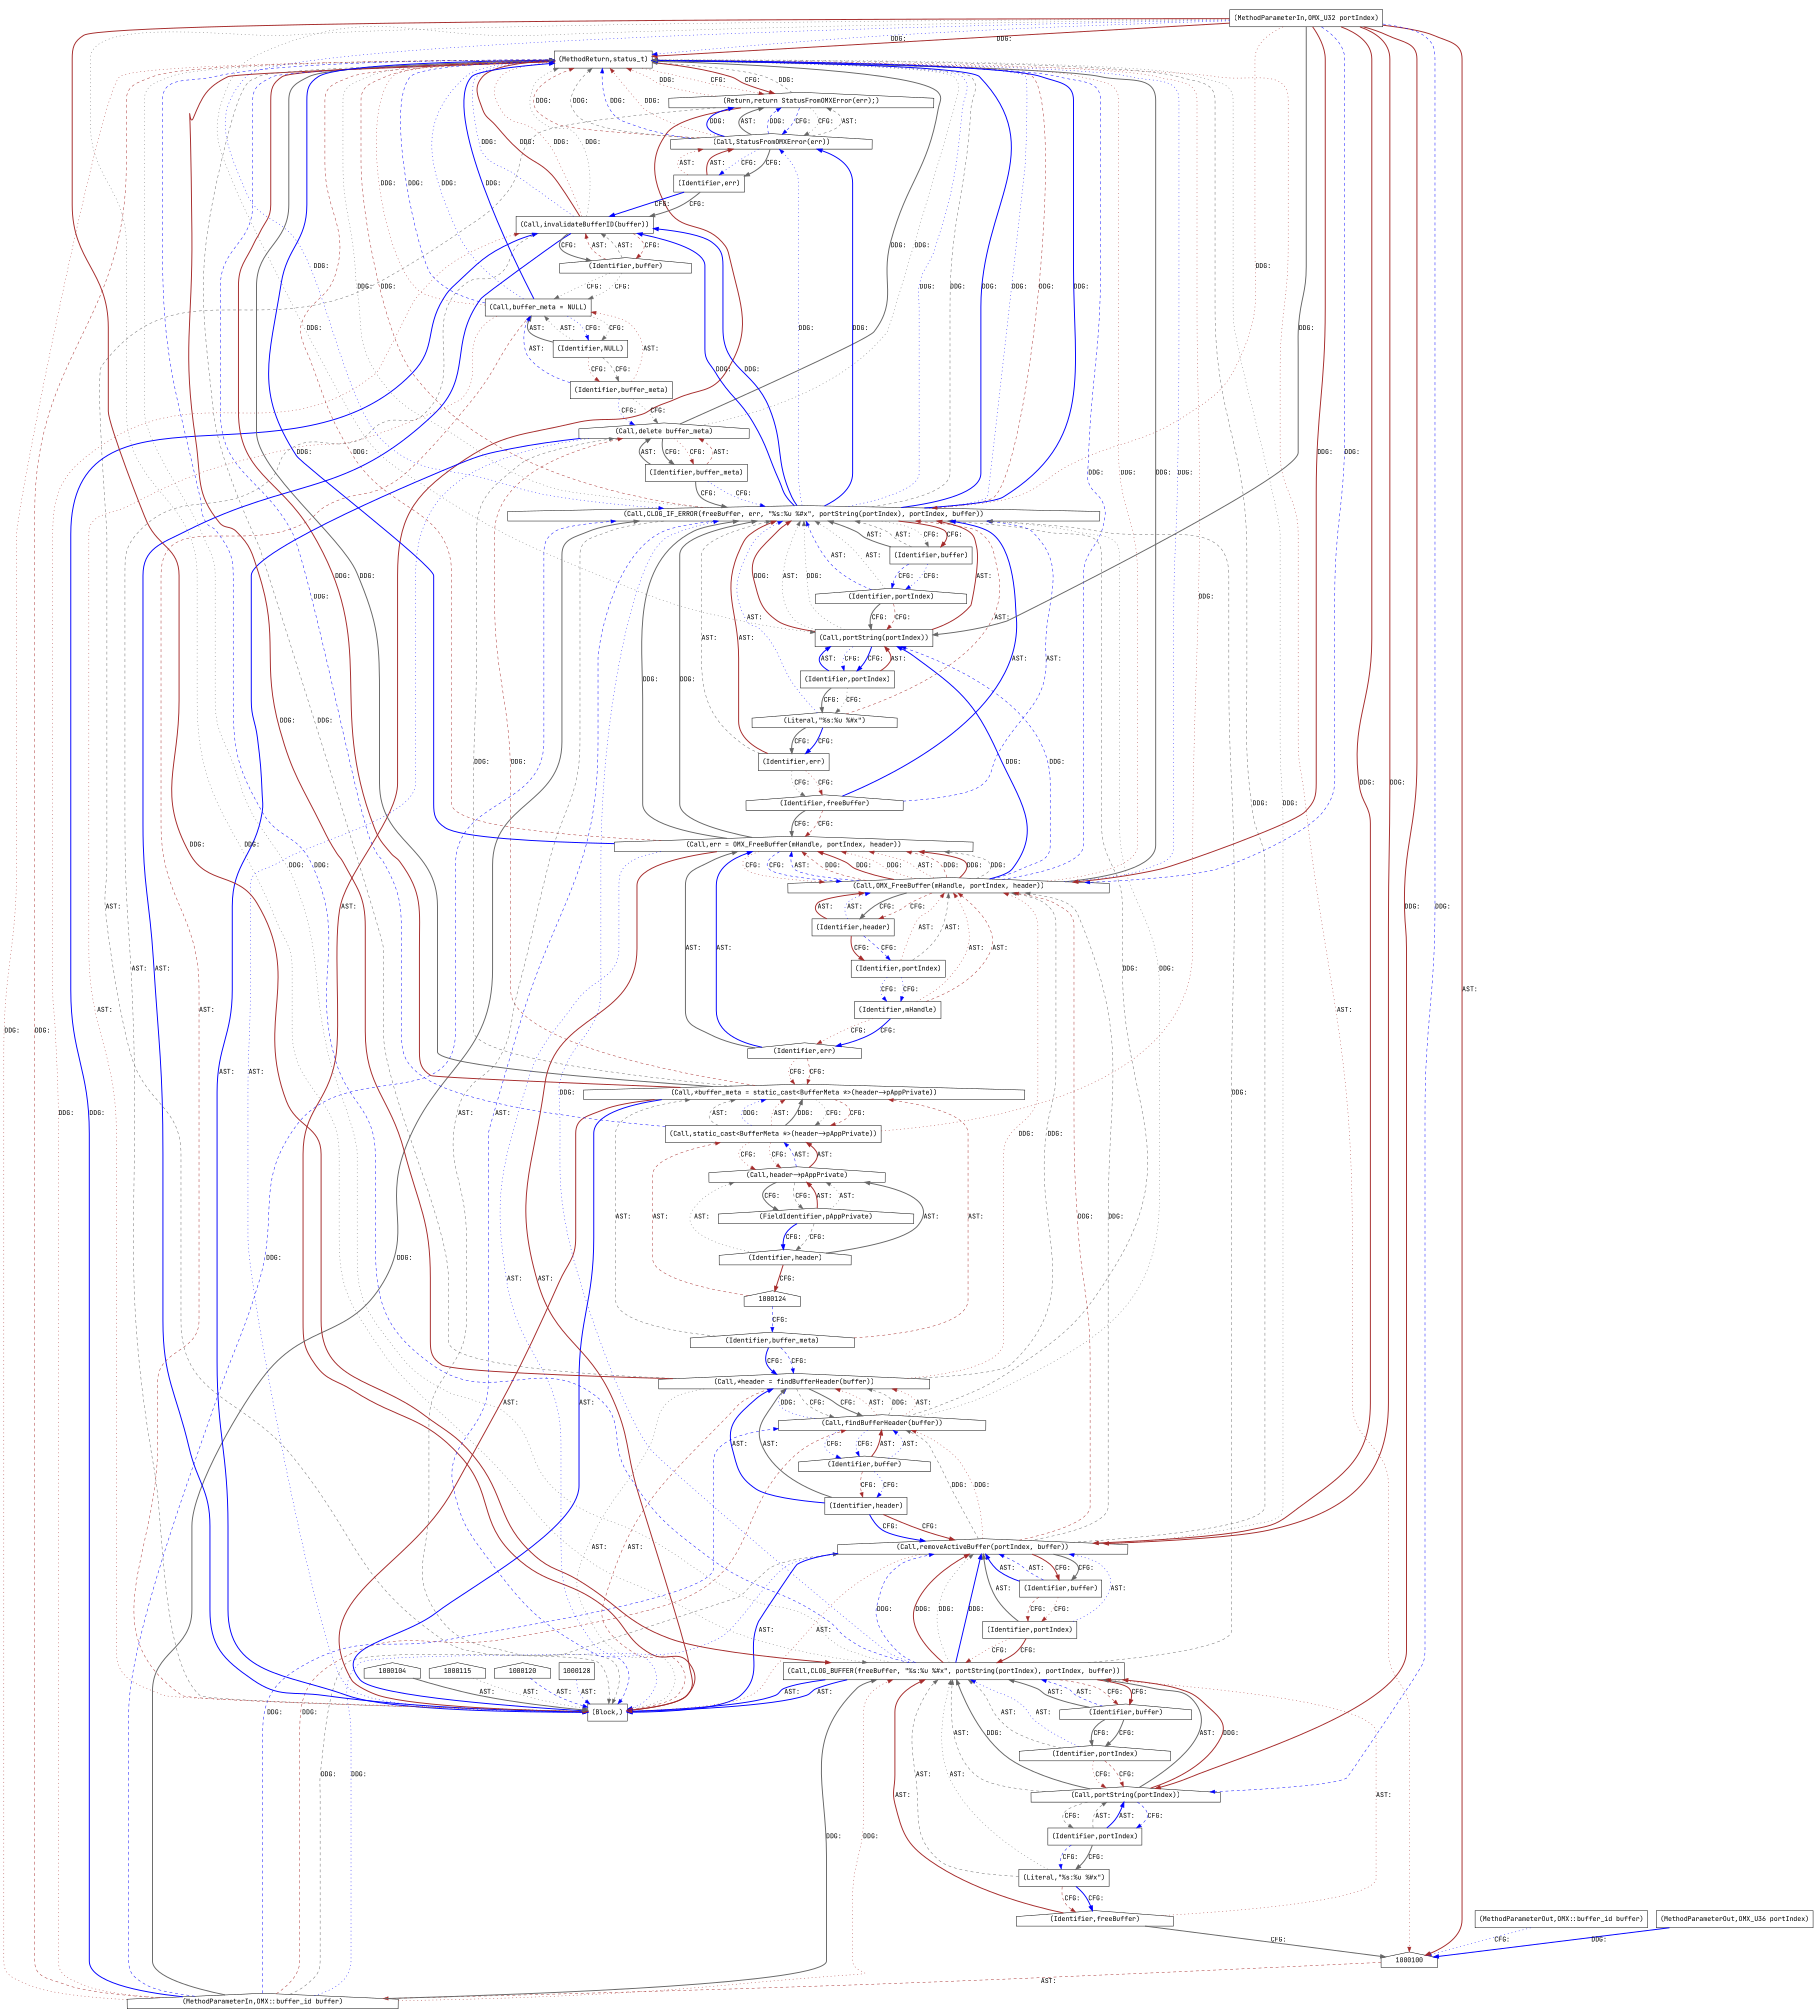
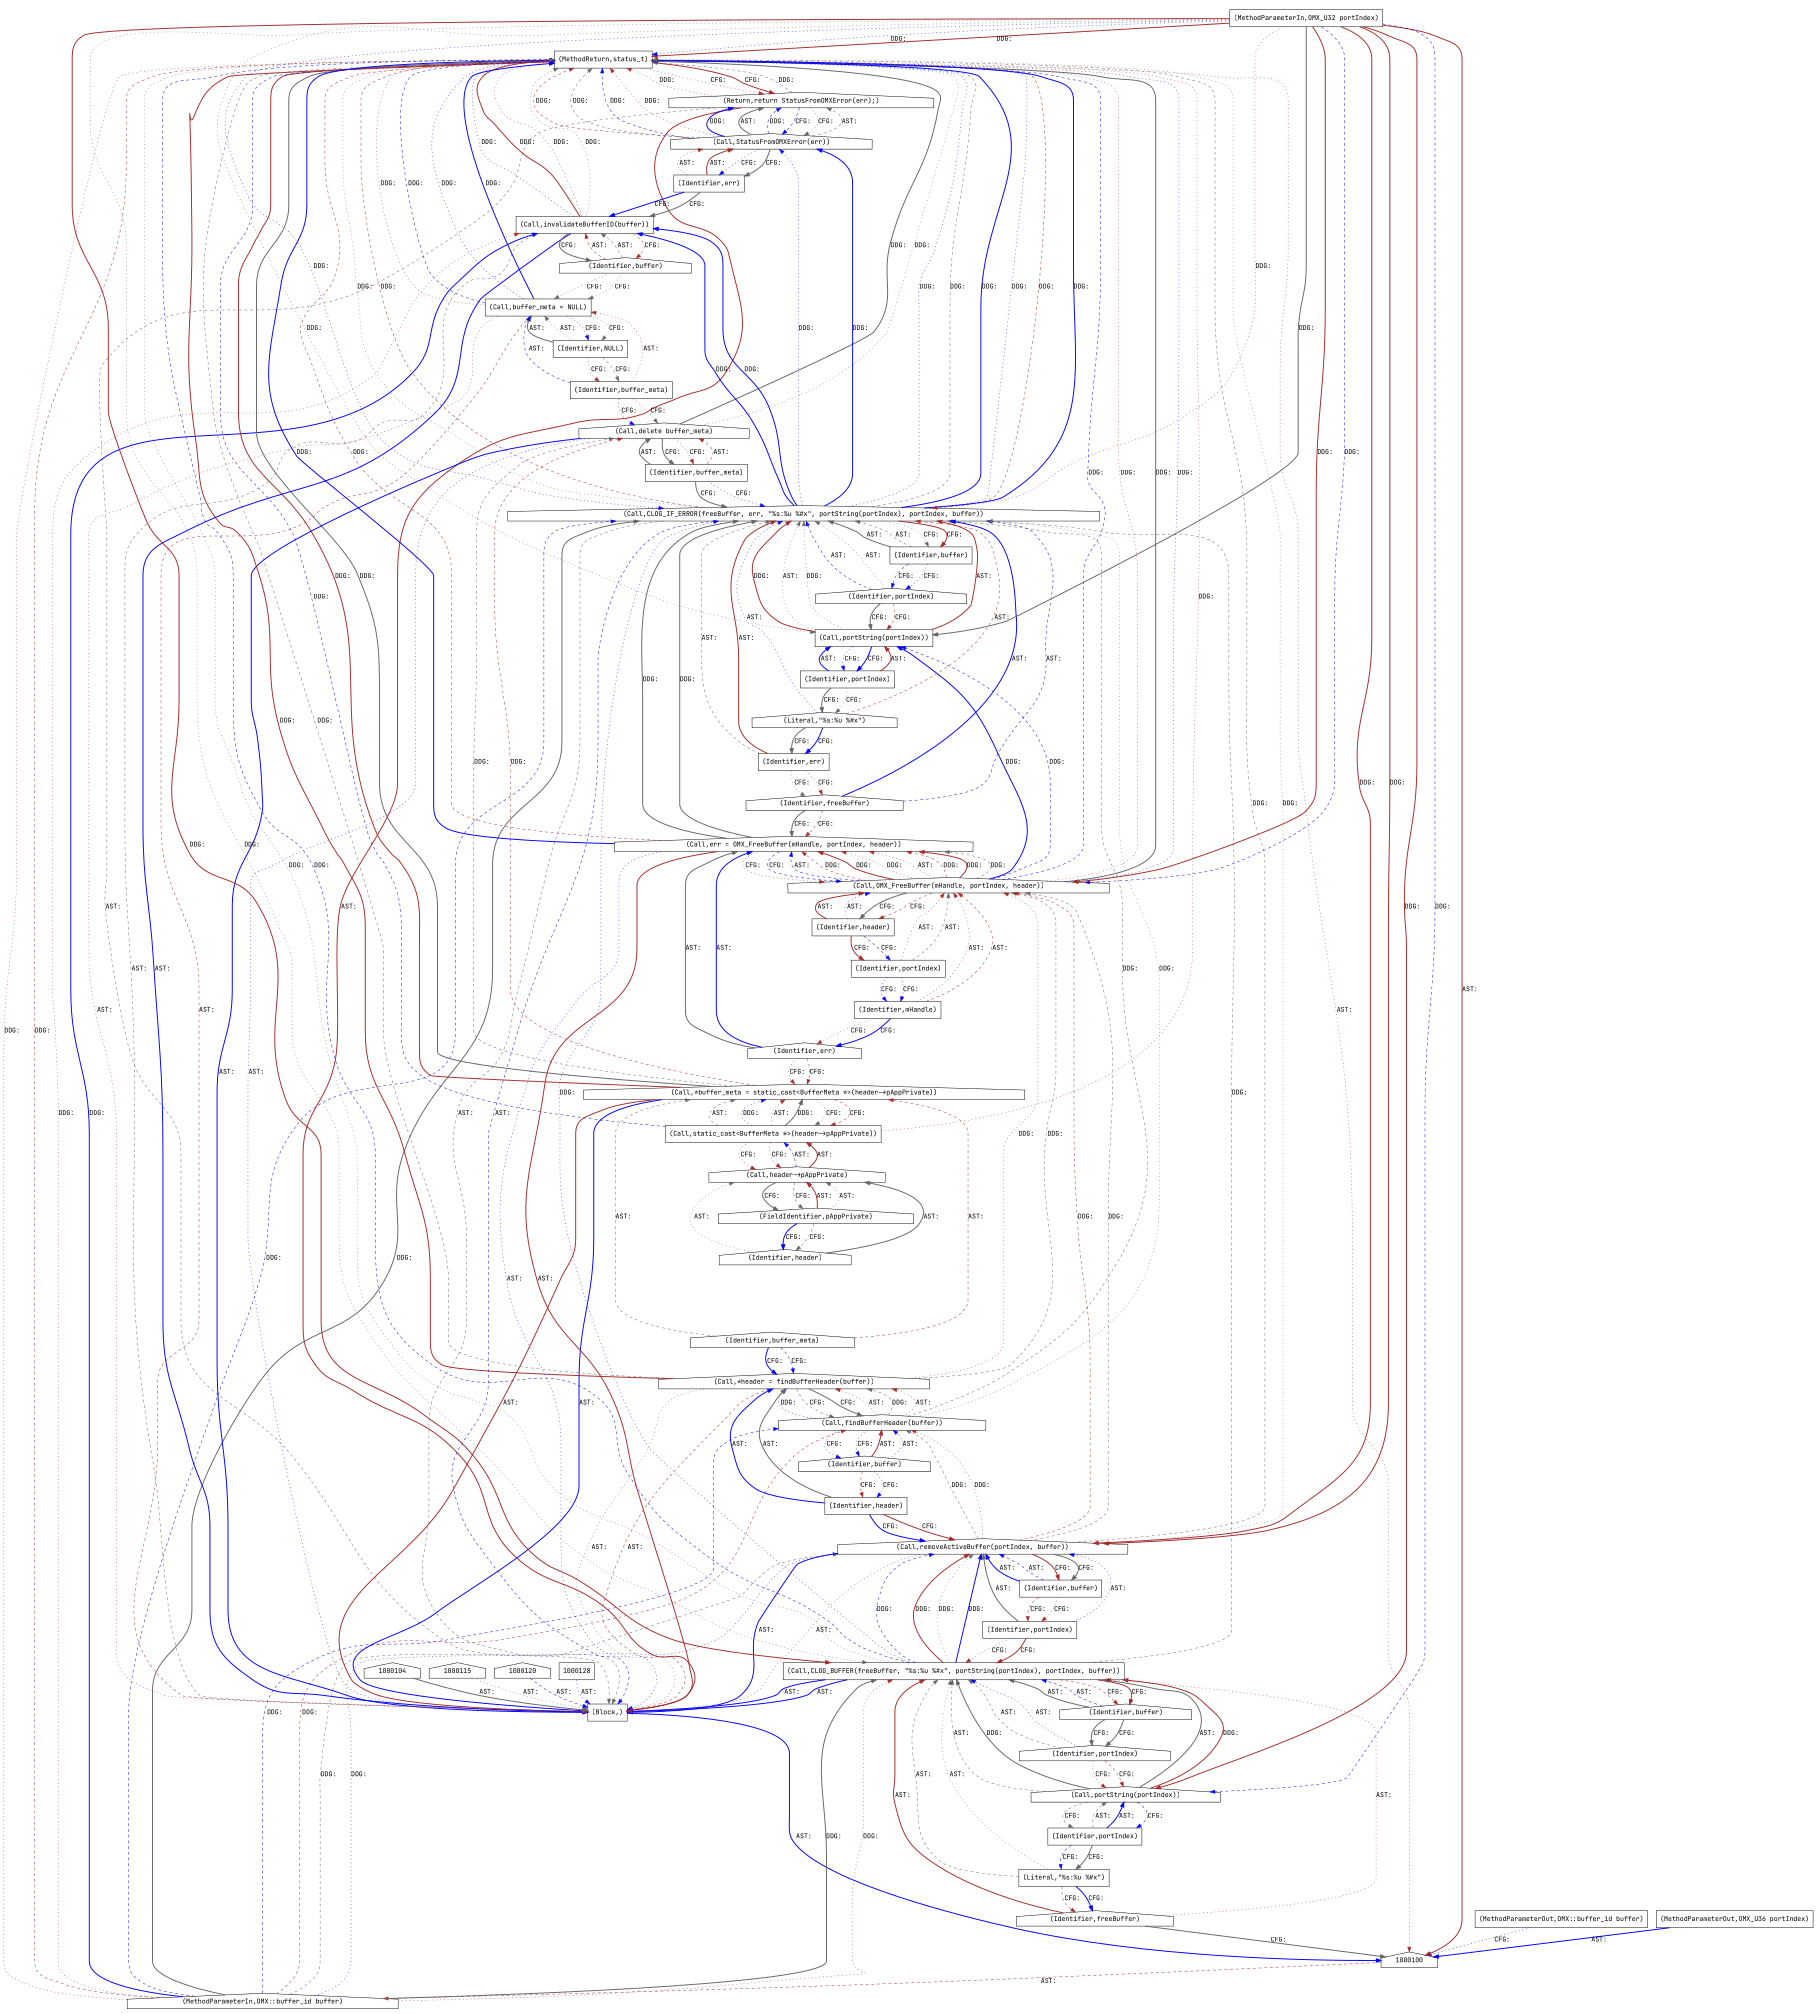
node "1000124": removed
edge "(Block,)" -> "1000100": added, label "AST:"
edge "(MethodParameterOut,OMX_U36 portIndex)" -> "1000100": label "DDG: " -> "AST: "
